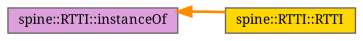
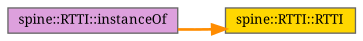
edge "spine::RTTI::RTTI" -> "spine::RTTI::instanceOf": reversed
